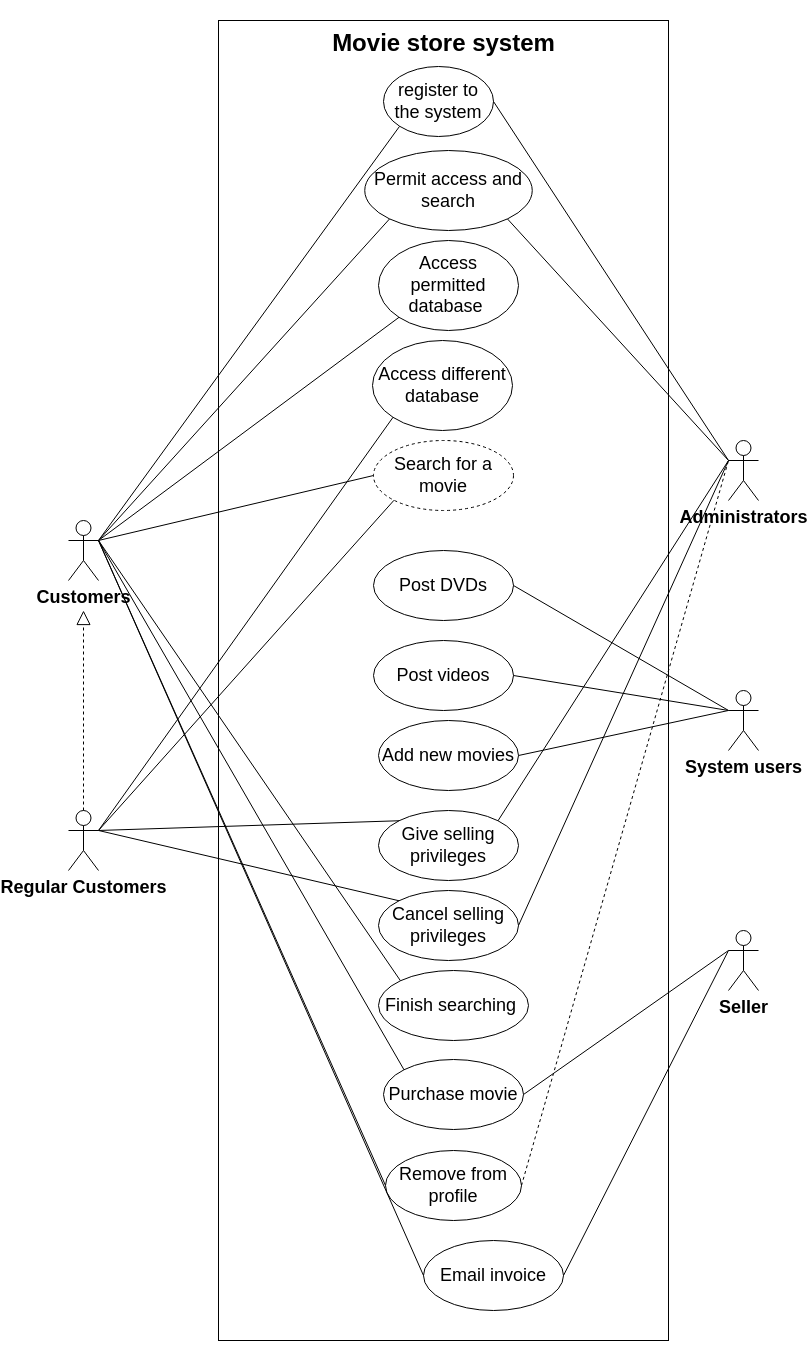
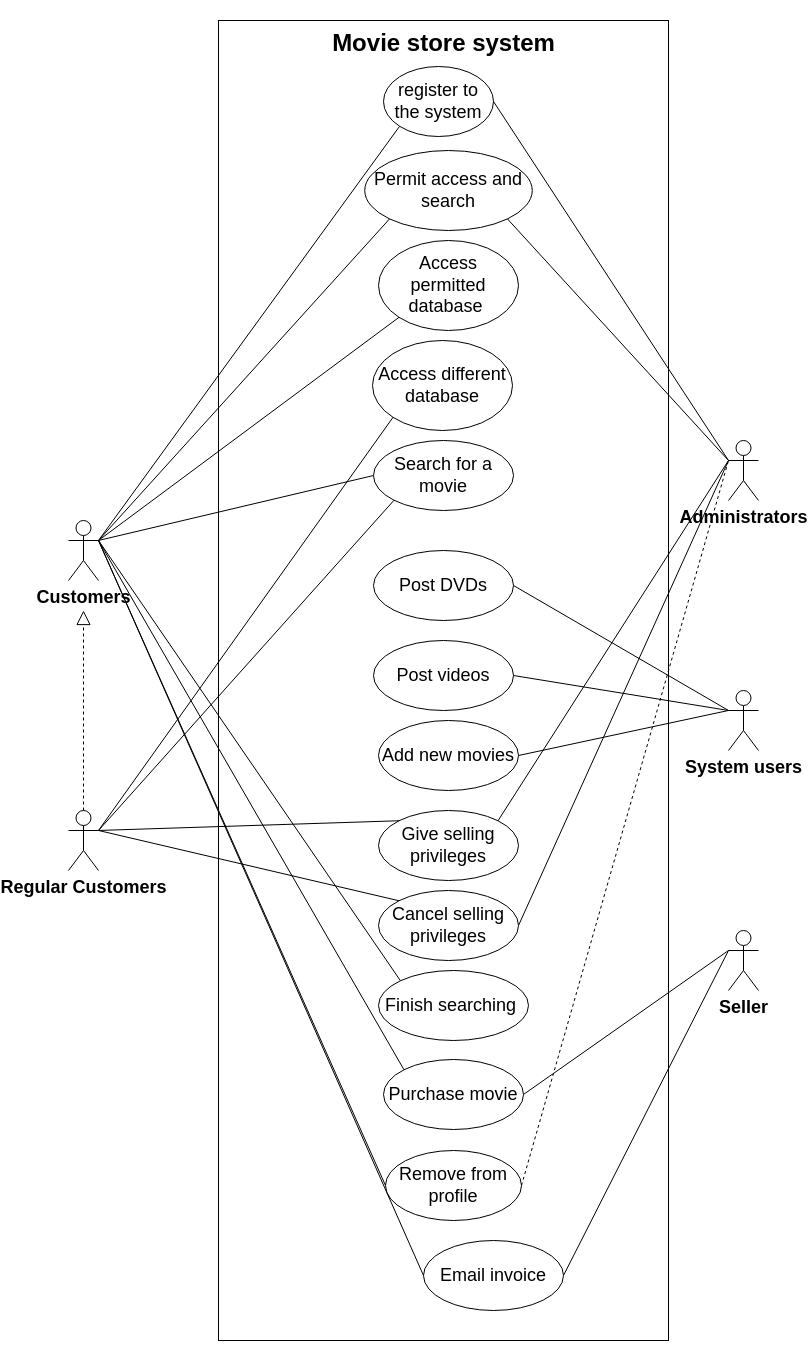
node "Search for a movie": style dashed -> solid
